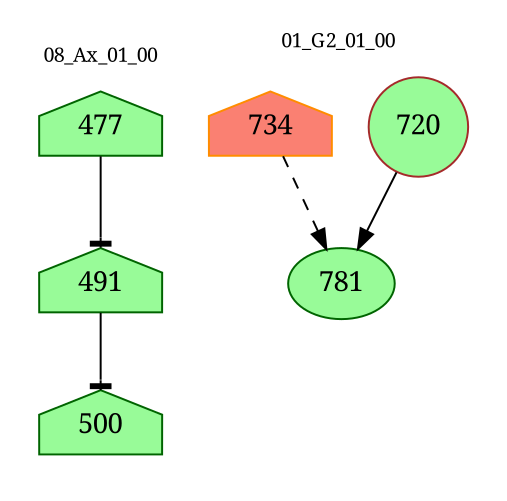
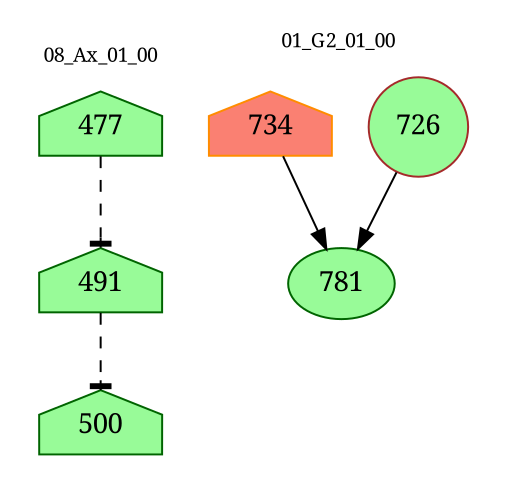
node "720": label "720" -> "726"
edge "734" -> "781": style dashed -> solid
edge "477" -> "491": style solid -> dashed
edge "491" -> "500": style solid -> dashed
